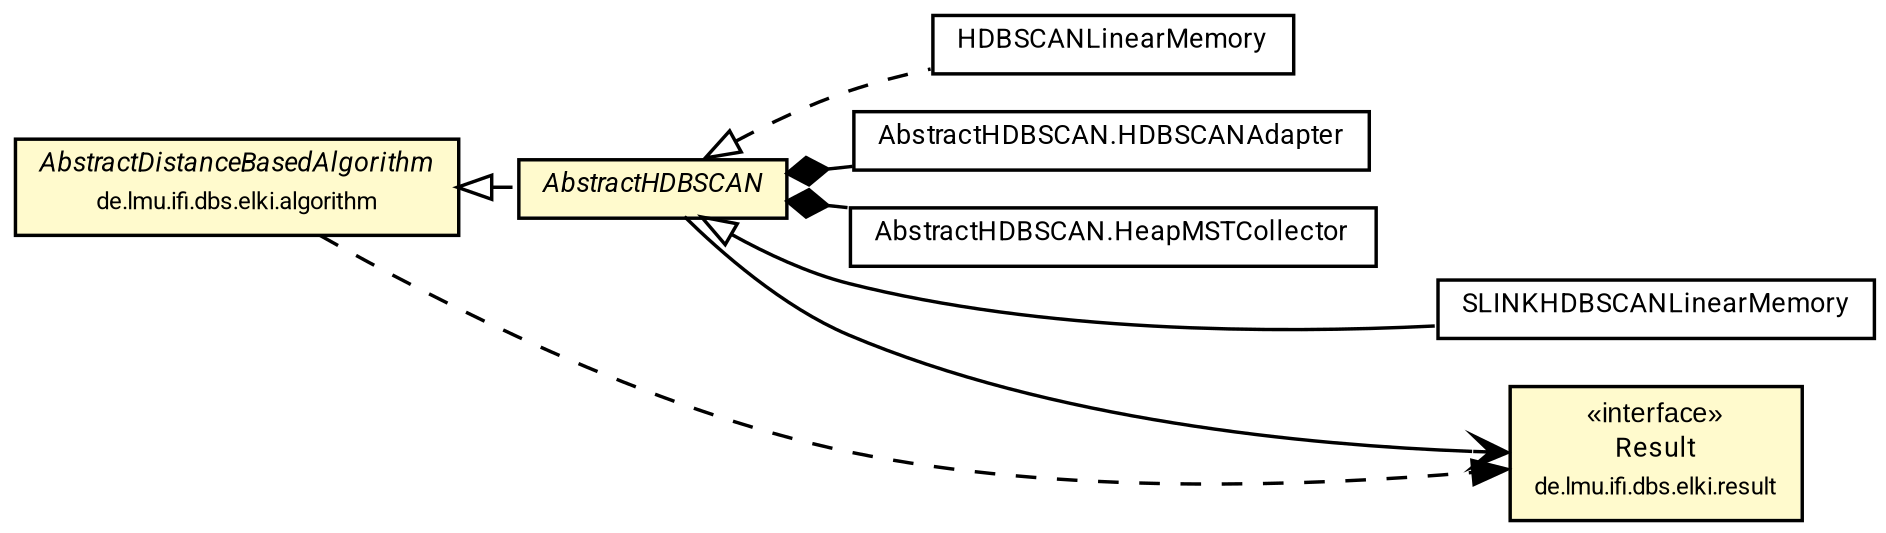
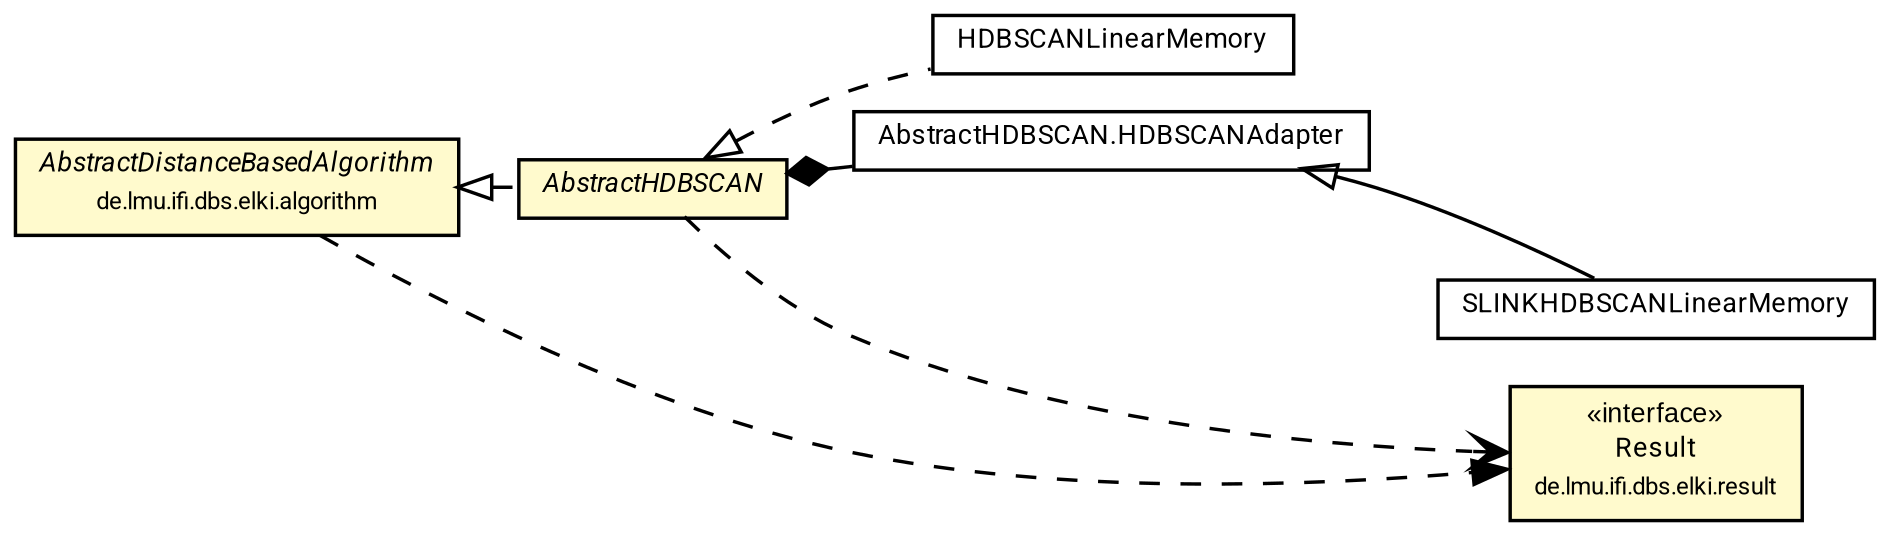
node "AbstractHDBSCAN.HeapMSTCollector": removed
edge "SLINKHDBSCANLinearMemory" -> "AbstractHDBSCAN": now "SLINKHDBSCANLinearMemory" -> "AbstractHDBSCAN.HDBSCANAdapter"
edge "AbstractHDBSCAN" -> "Result": style solid -> dashed
